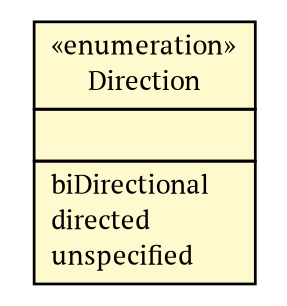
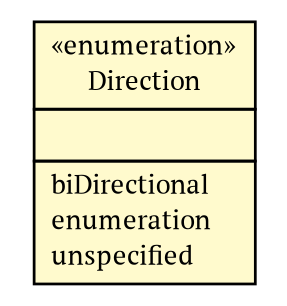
node "Direction": text "directed" -> "enumeration"
